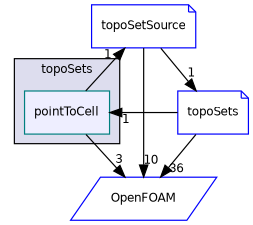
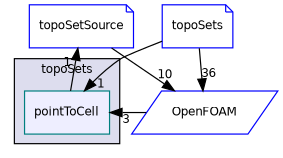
edge "topoSetSource" -> "topoSets": removed
edge "pointToCell" -> "OpenFOAM": reversed
